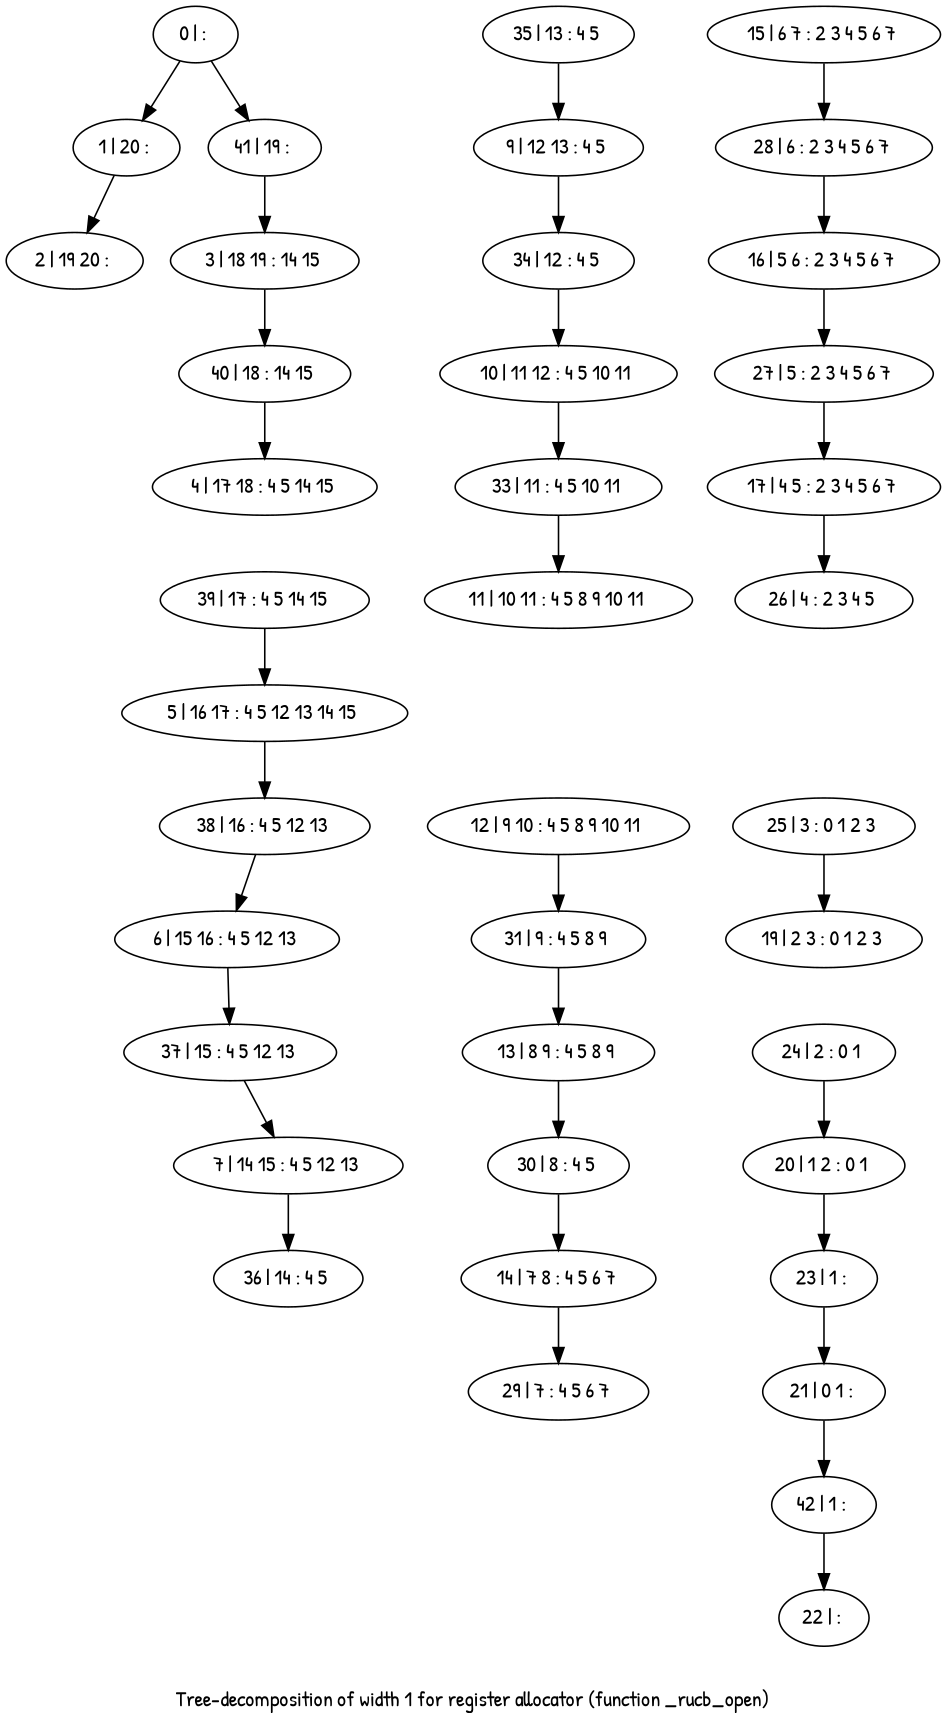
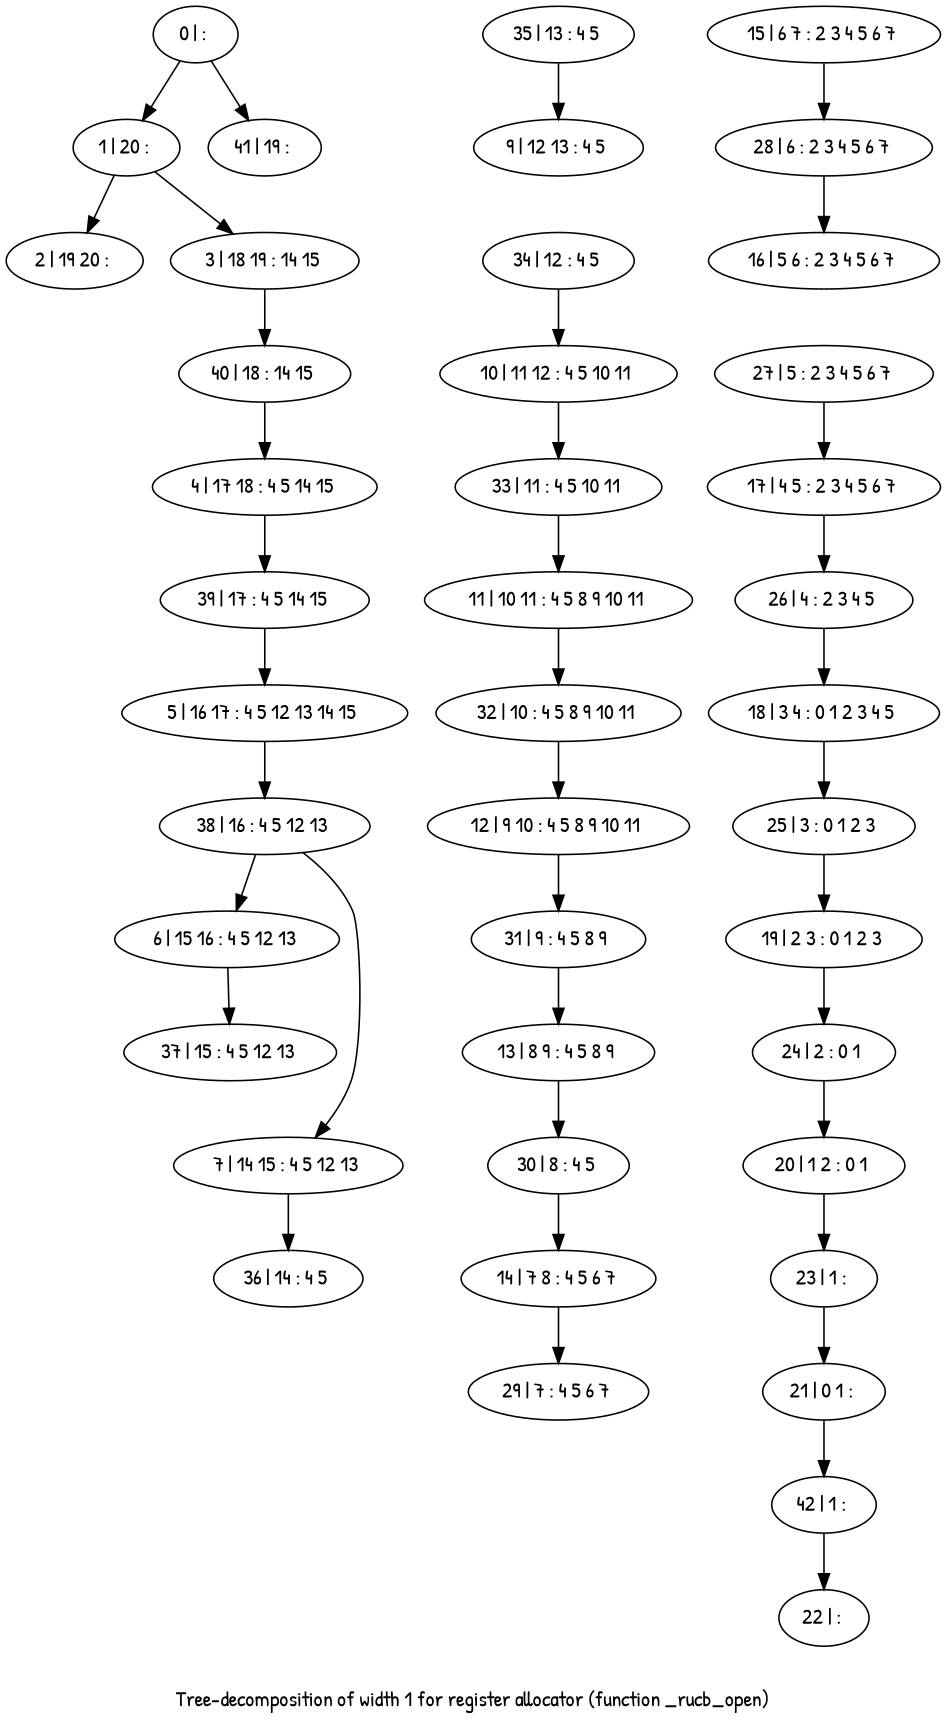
edge "41 | 19 :" -> "3 | 18 19 : 14 15": now "1 | 20 :" -> "3 | 18 19 : 14 15"
edge "9 | 12 13 : 4 5" -> "34 | 12 : 4 5": removed
edge "16 | 5 6 : 2 3 4 5 6 7" -> "27 | 5 : 2 3 4 5 6 7": removed
edge "4 | 17 18 : 4 5 14 15" -> "39 | 17 : 4 5 14 15": added
node "32 | 10 : 4 5 8 9 10 11": added
node "18 | 3 4 : 0 1 2 3 4 5": added
edge "19 | 2 3 : 0 1 2 3" -> "24 | 2 : 0 1": added
edge "37 | 15 : 4 5 12 13" -> "7 | 14 15 : 4 5 12 13": now "38 | 16 : 4 5 12 13" -> "7 | 14 15 : 4 5 12 13"
